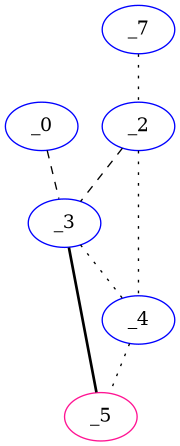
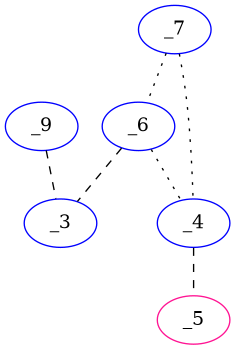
node "_0": label "_0" -> "_9"
node "_2": label "_2" -> "_6"
edge "_3" -- "_4": now "_7" -- "_4"
edge "_3" -- "_5": removed
edge "_4" -- "_5": style dotted -> dashed
